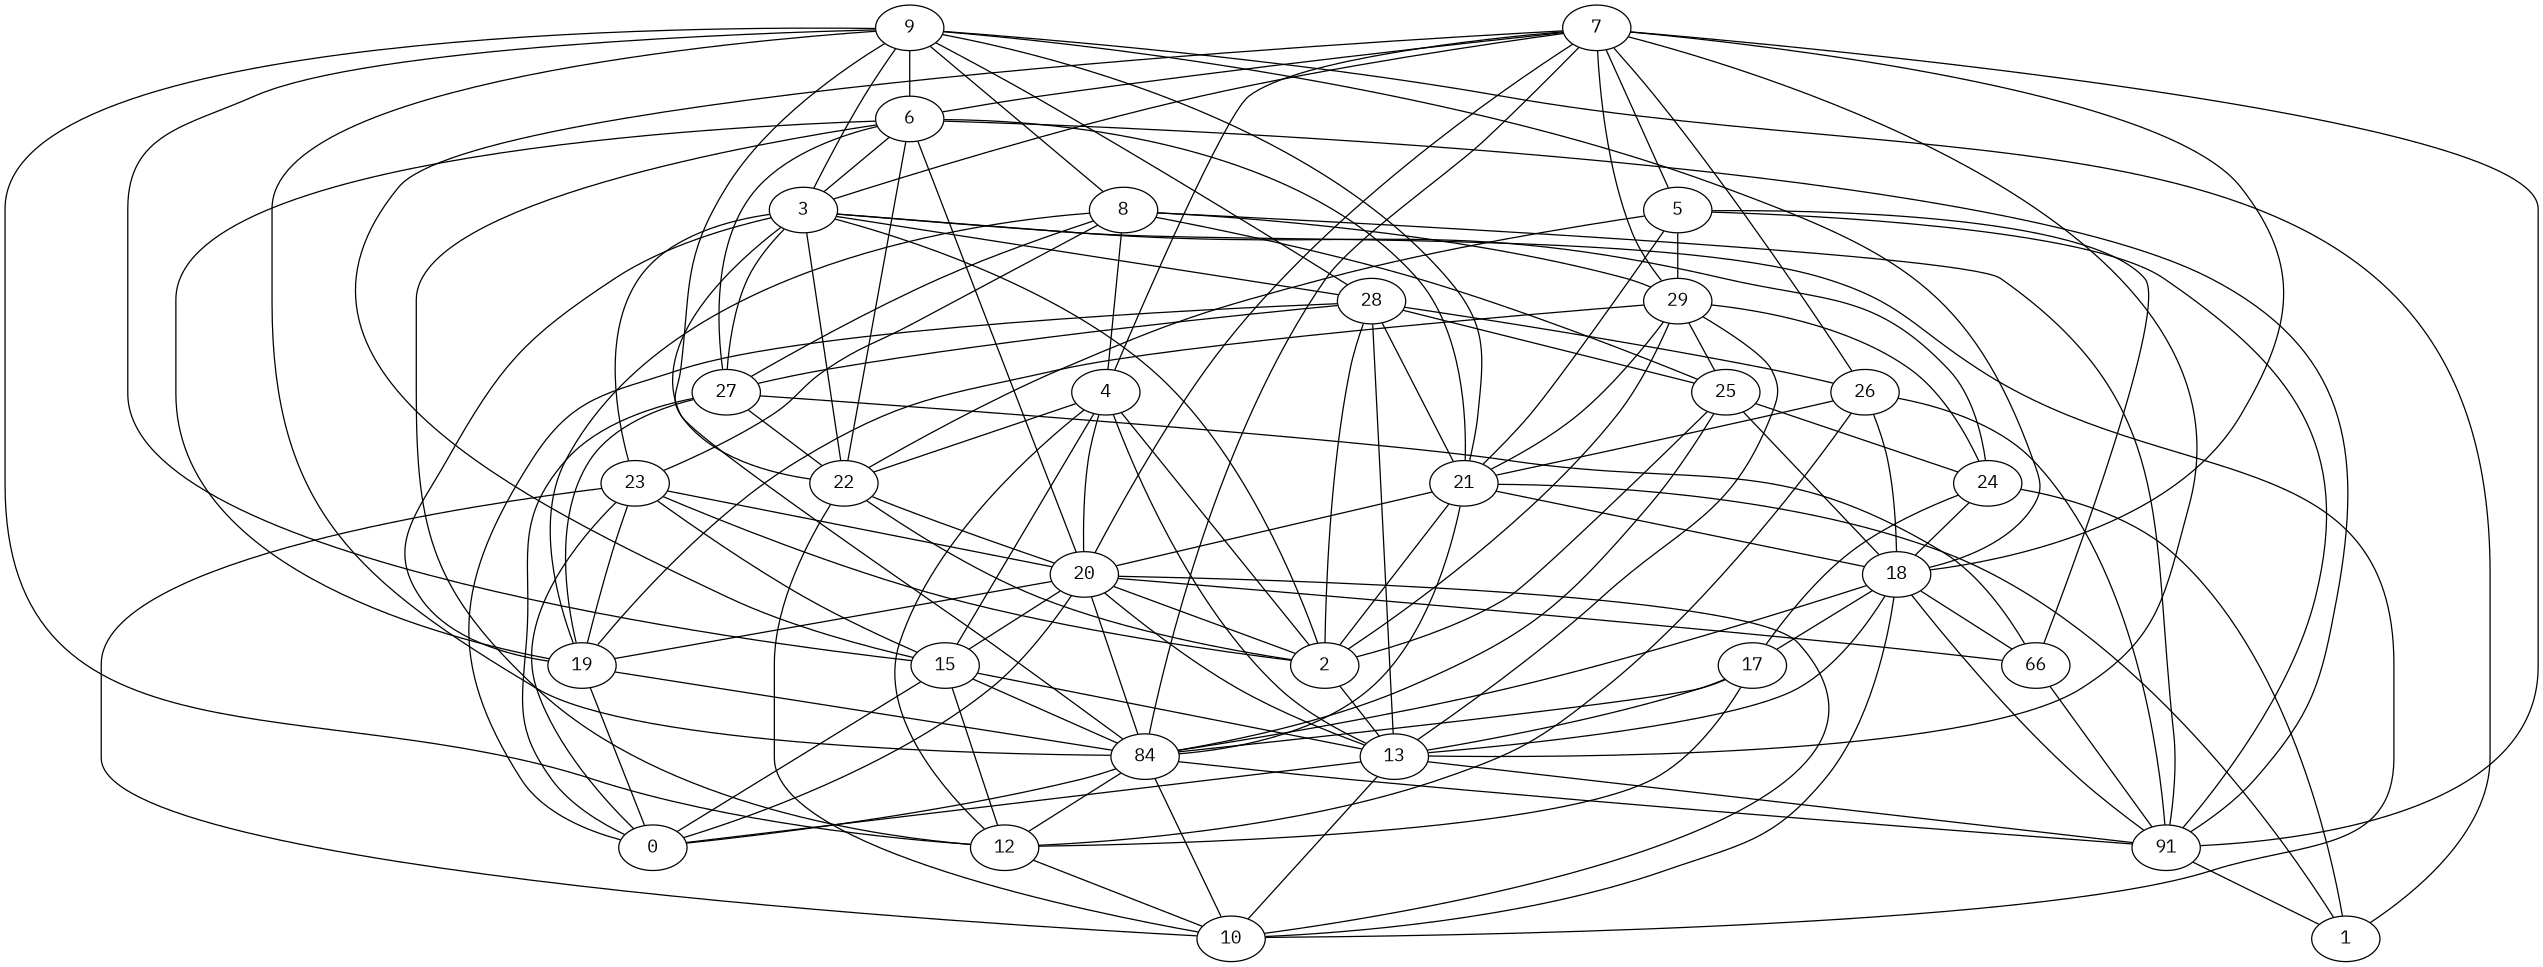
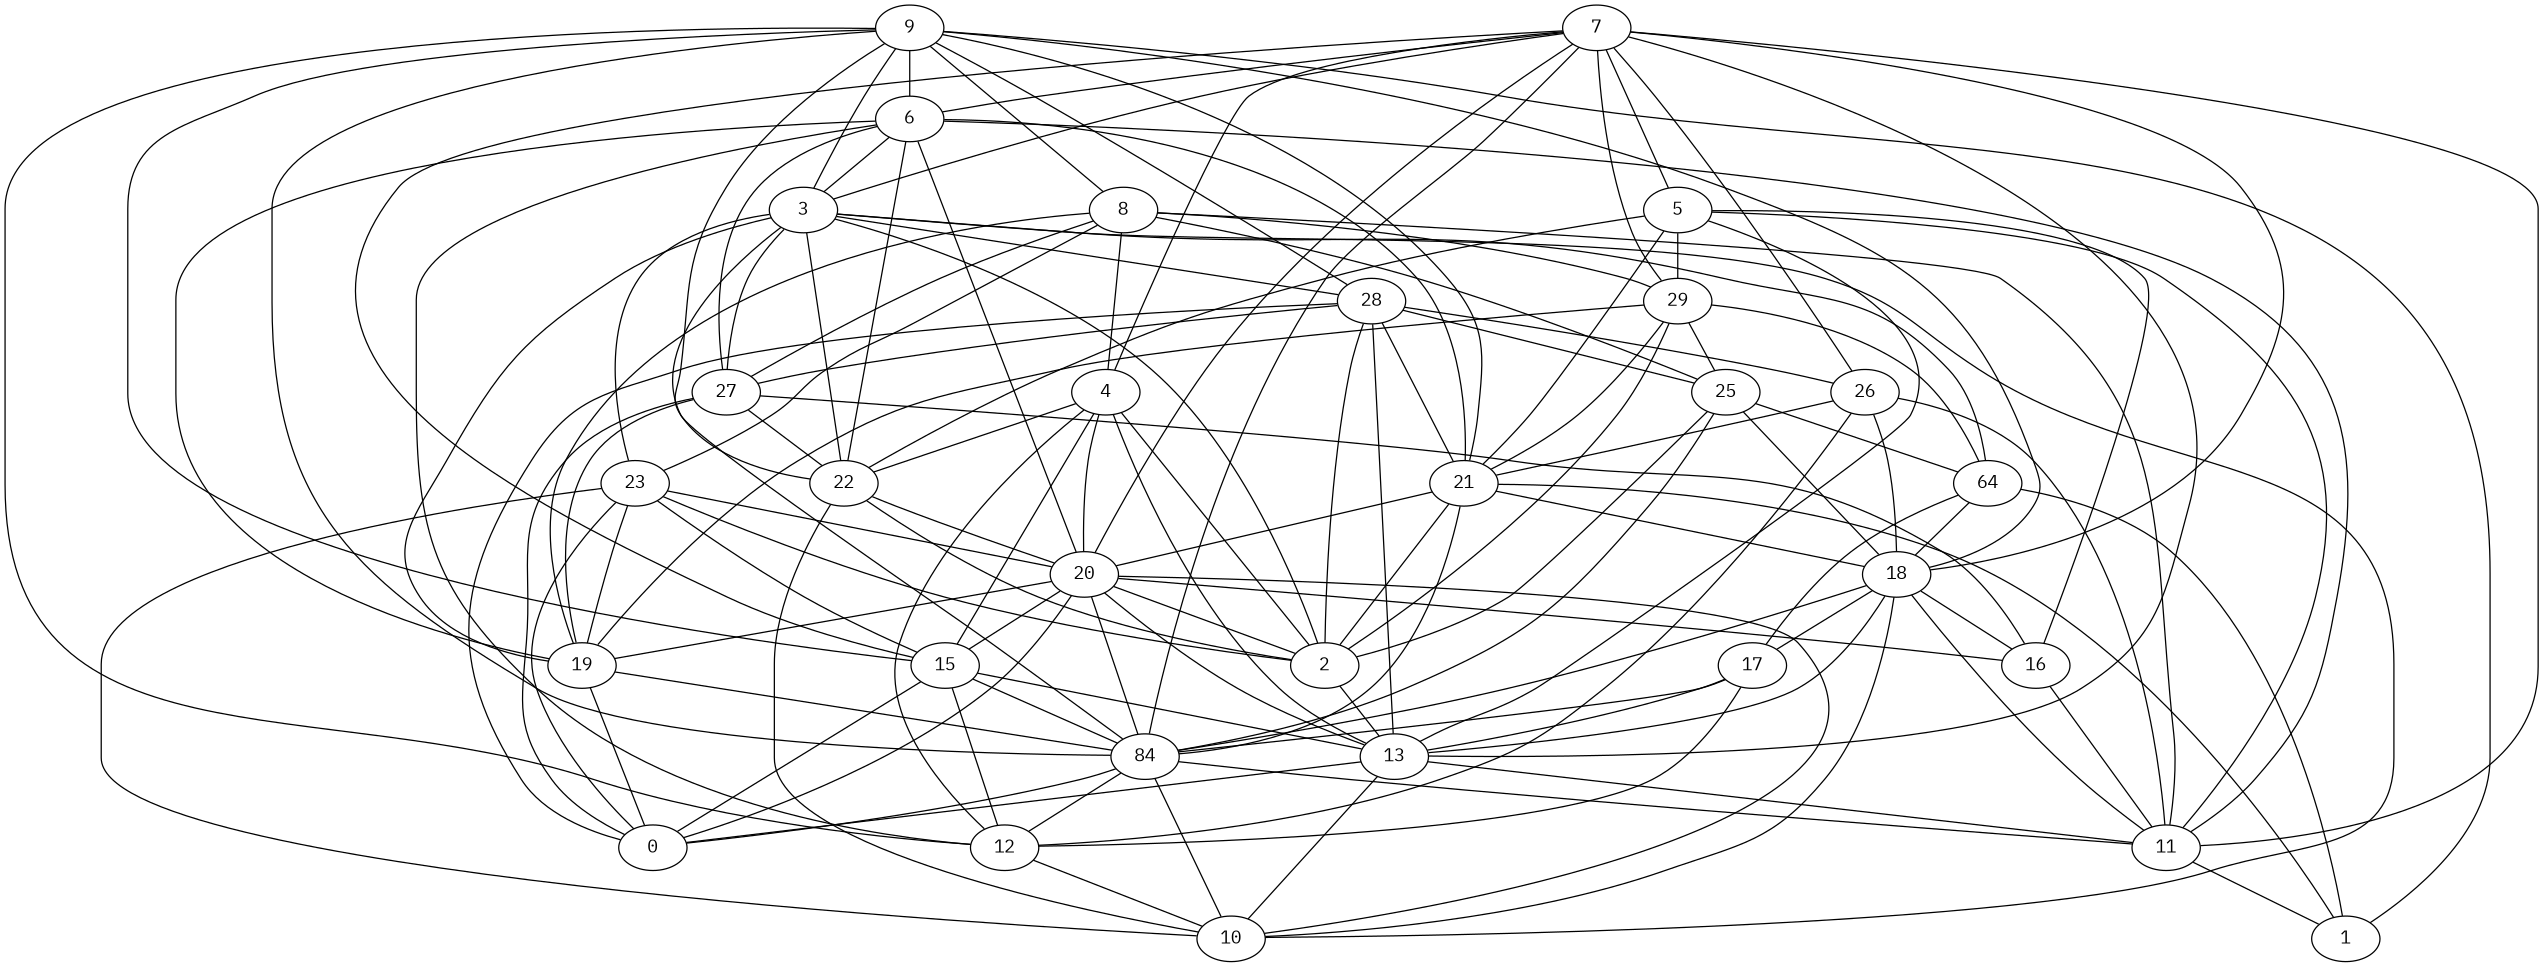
node "24": label "24" -> "64"
edge "29" -- "13": now "5" -- "13"
node "66": label "66" -> "16"
node "91": label "91" -> "11"
